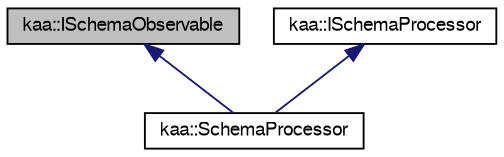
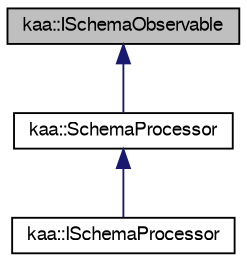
edge "kaa::SchemaProcessor" -> "kaa::ISchemaProcessor": reversed
